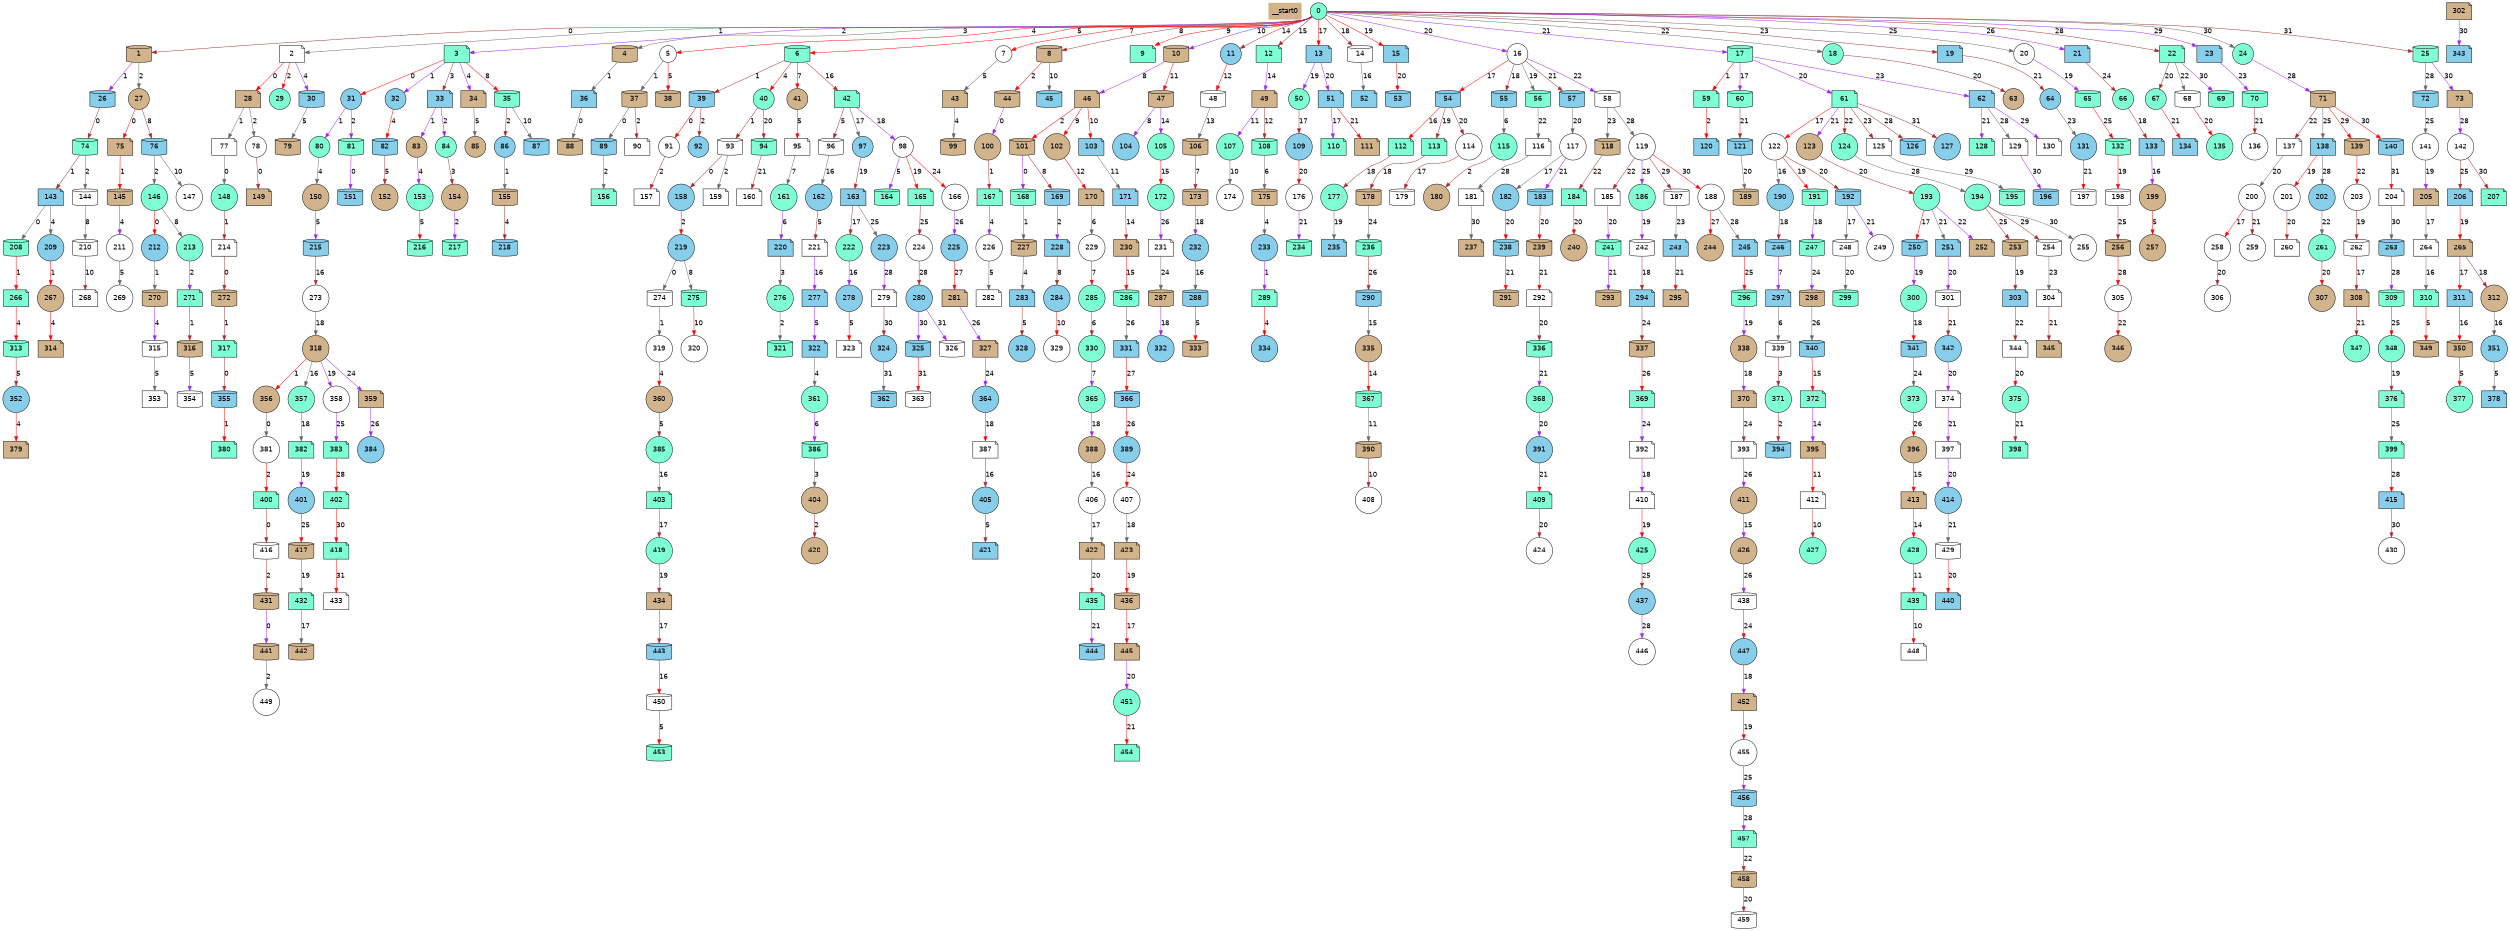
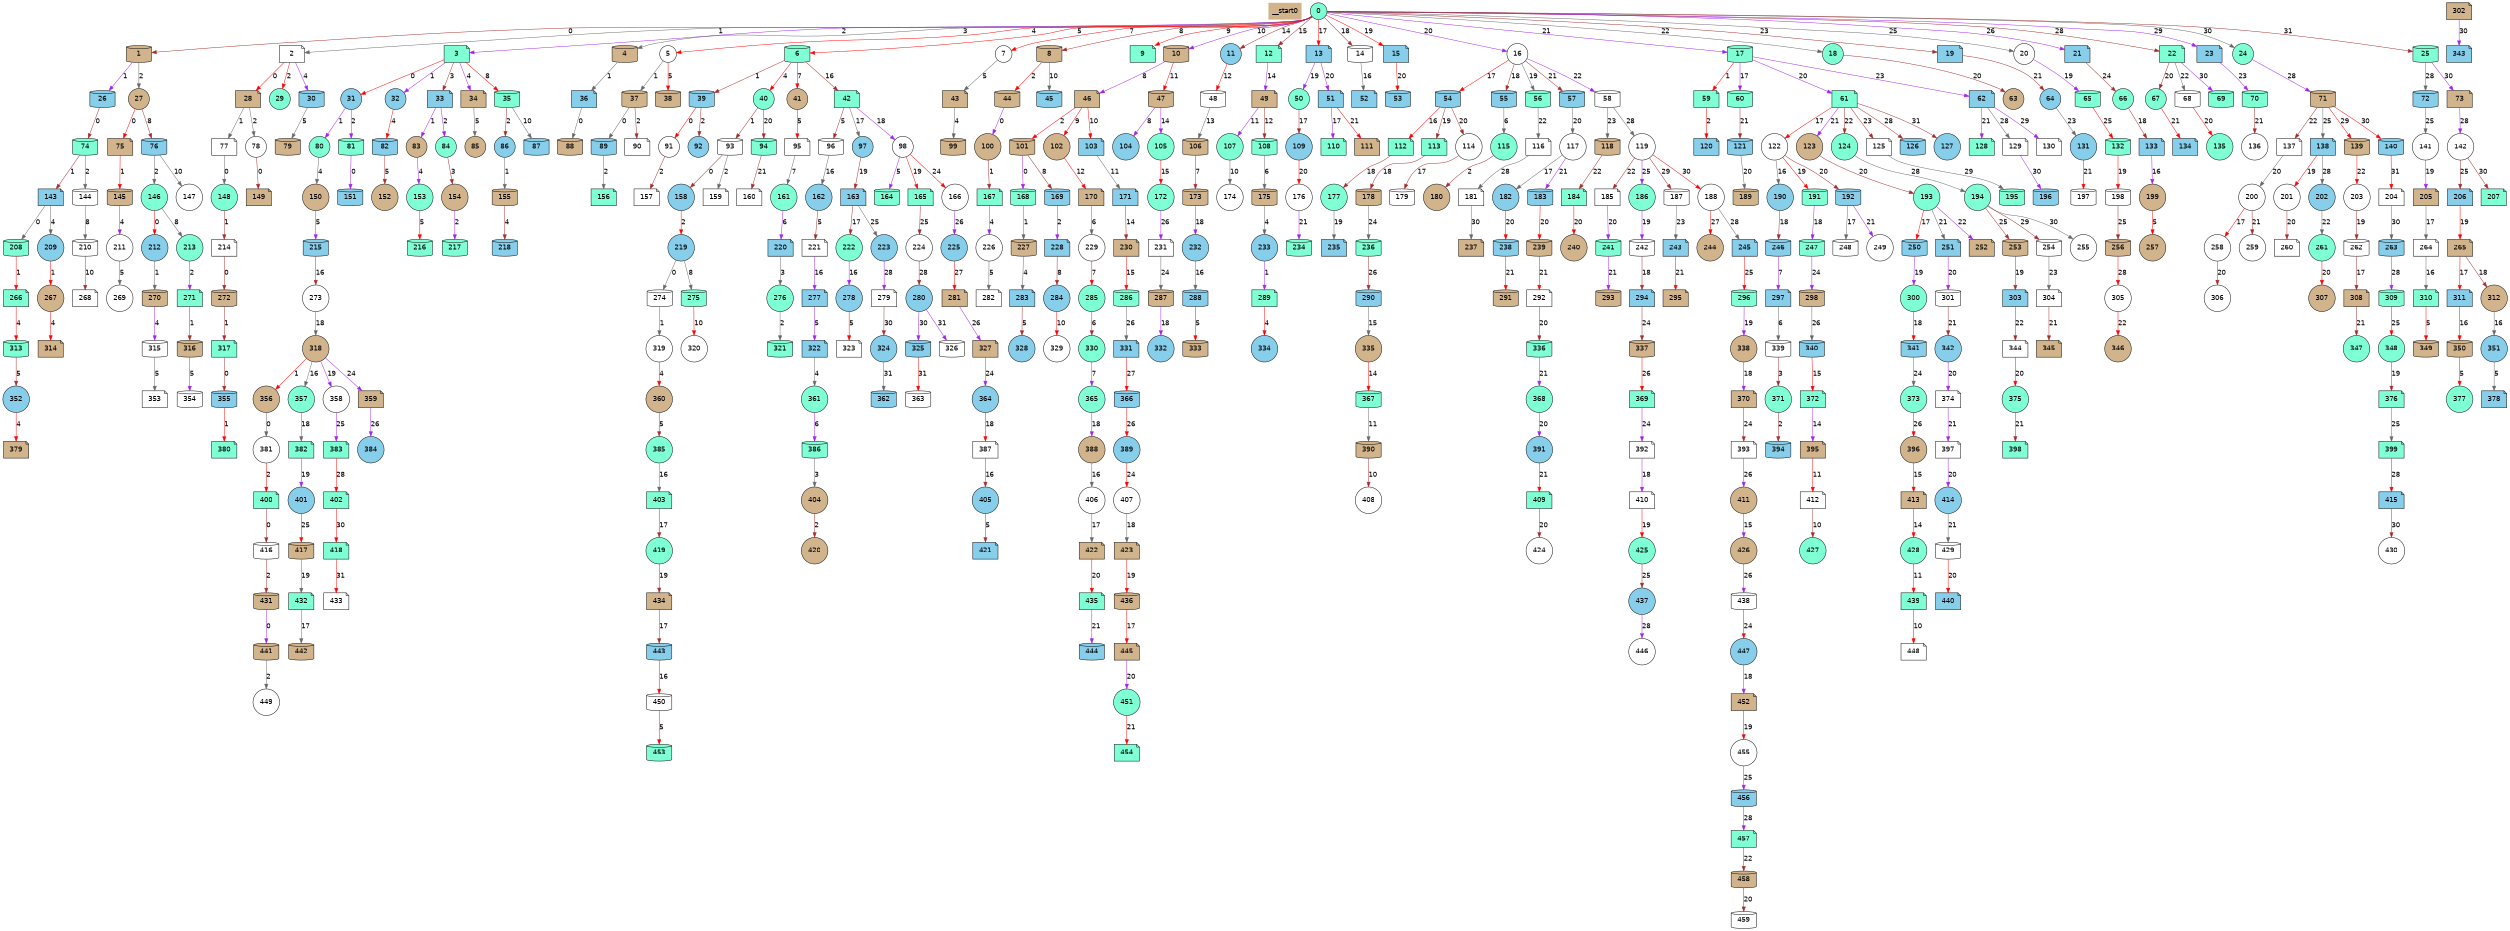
node "299": removed
